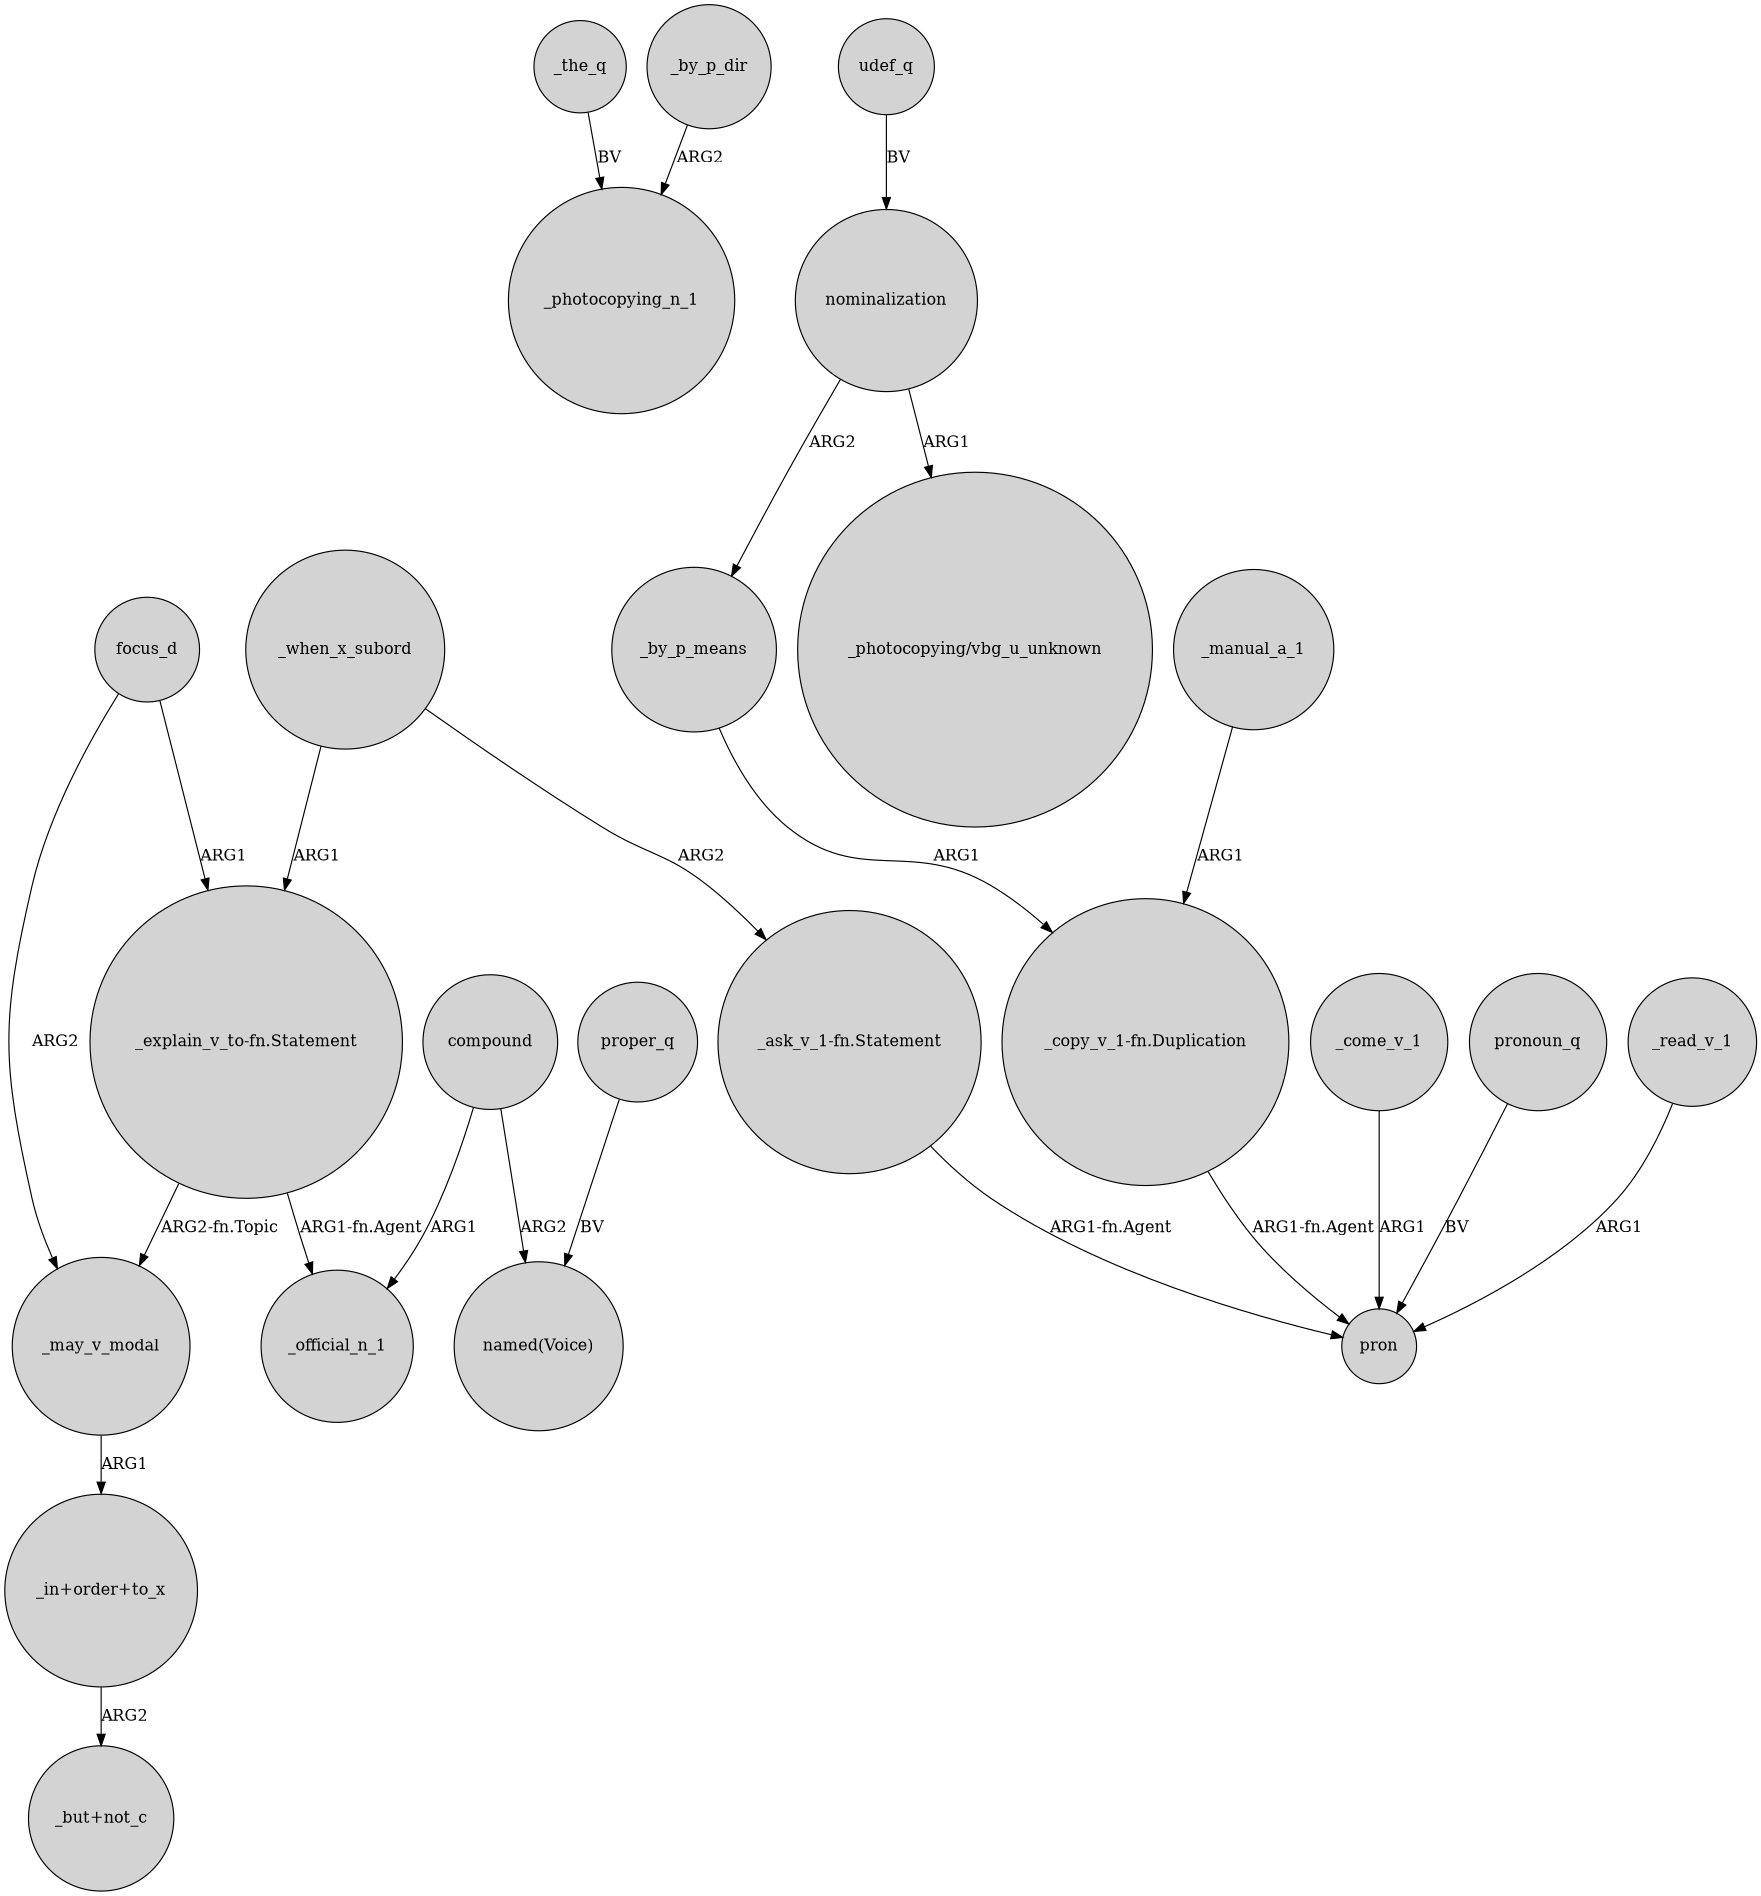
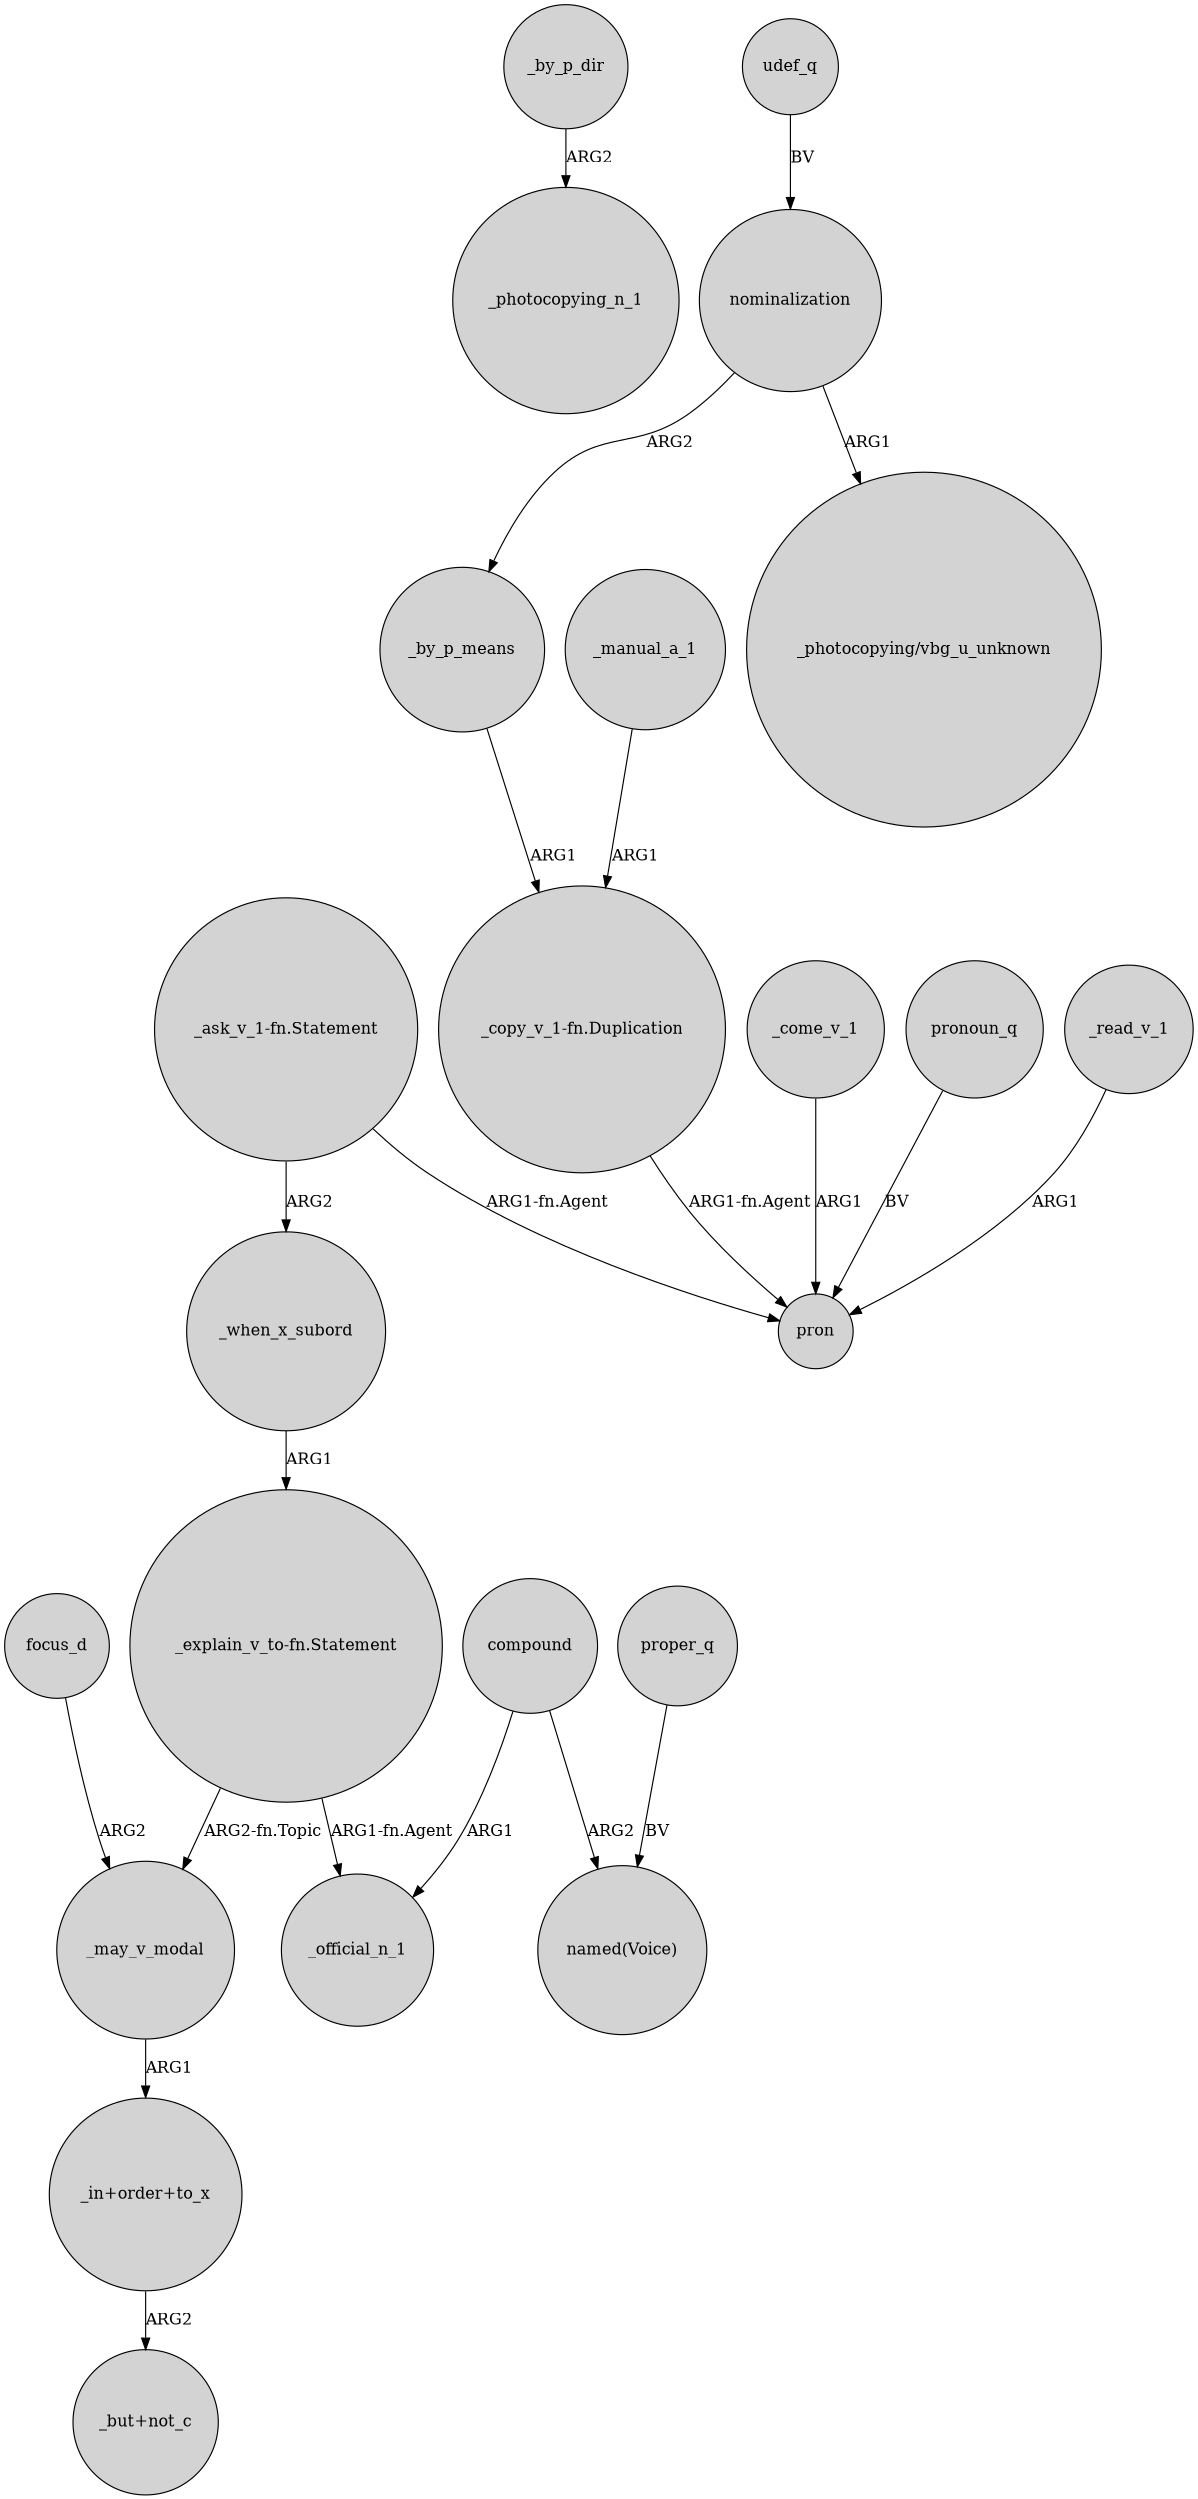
node "_the_q": removed
edge "focus_d" -> "_explain_v_to-fn.Statement": removed, label "ARG1"
edge "_when_x_subord" -> "_ask_v_1-fn.Statement": reversed
